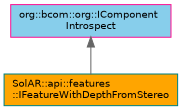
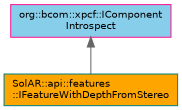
node "org::bcom::org::IComponent Introspect": label "org::bcom::org::IComponent Introspect" -> "org::bcom::xpcf::IComponent Introspect"
